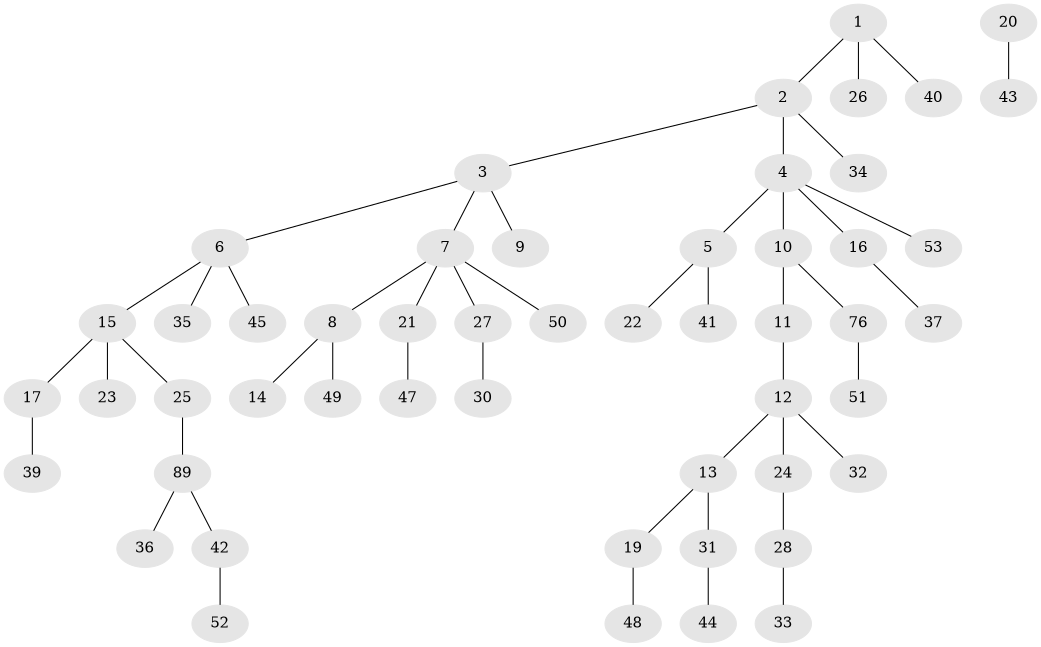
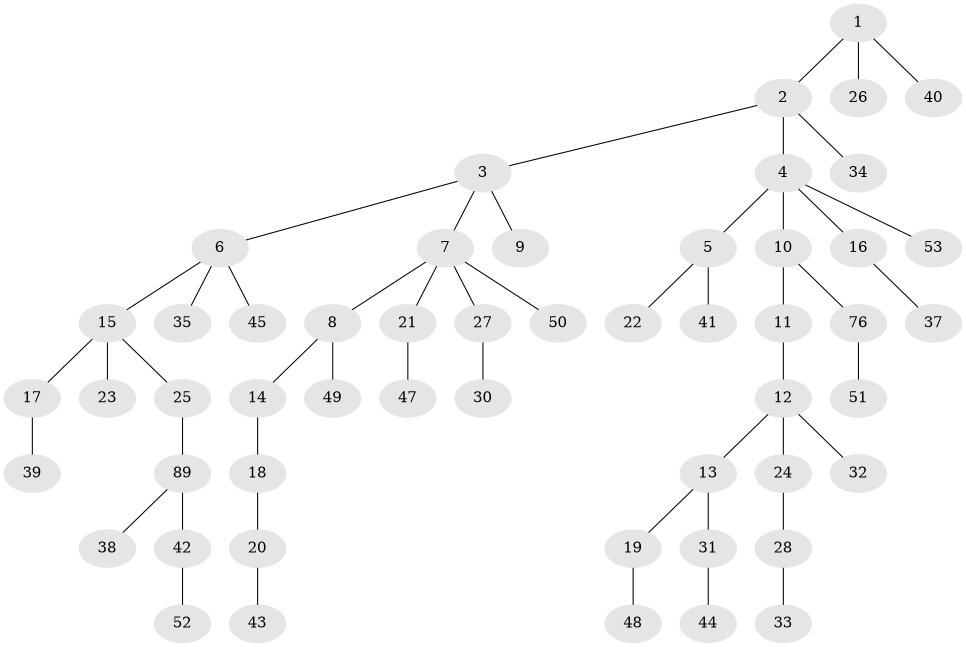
node "18": added
node "36": label "36" -> "38"
